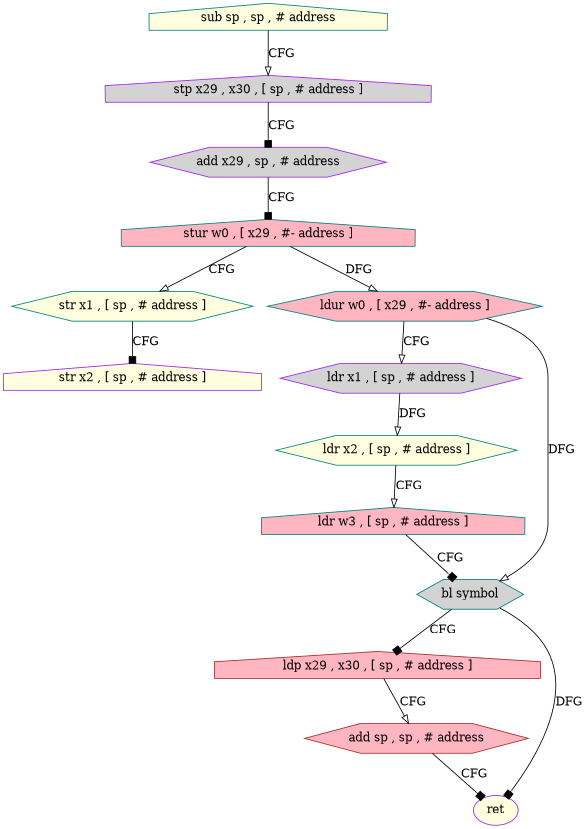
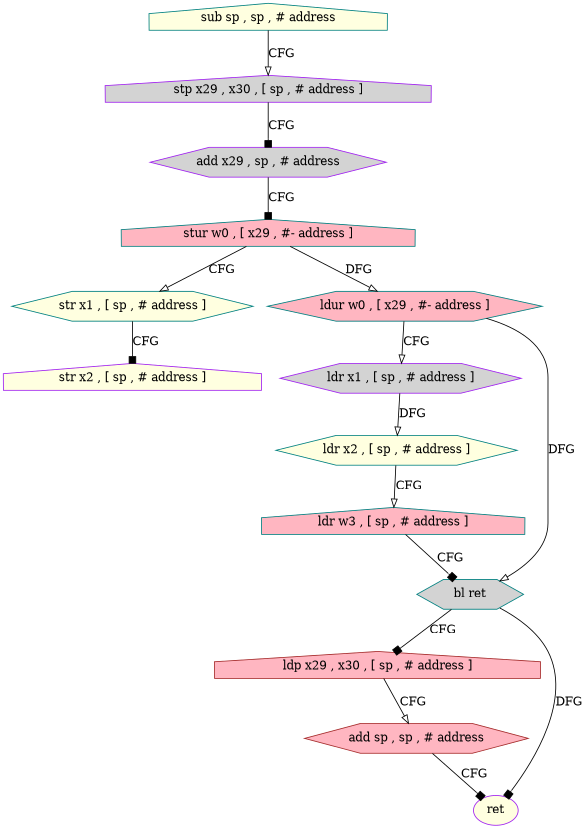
node "bl symbol": label "bl symbol" -> "bl ret"
